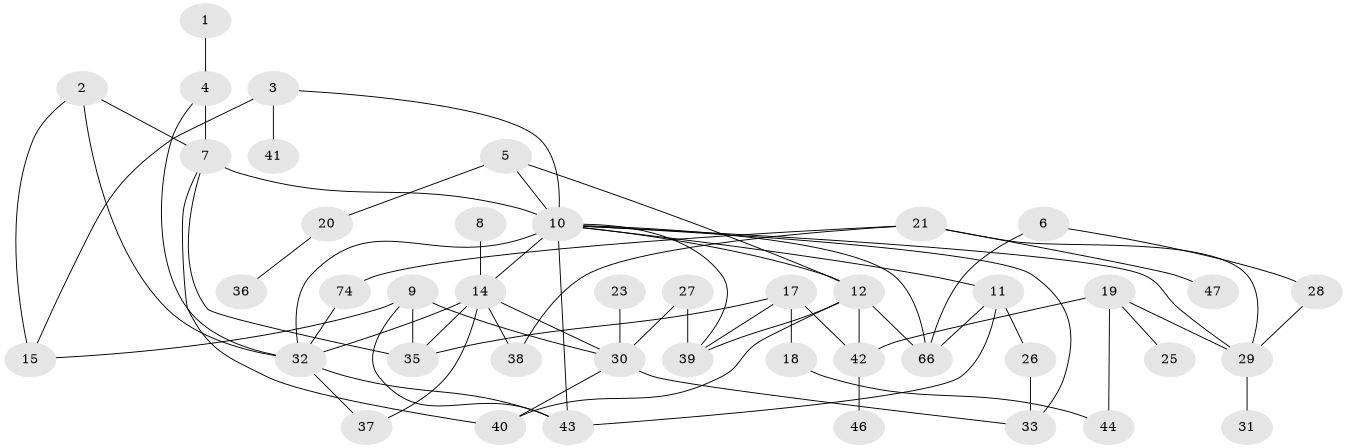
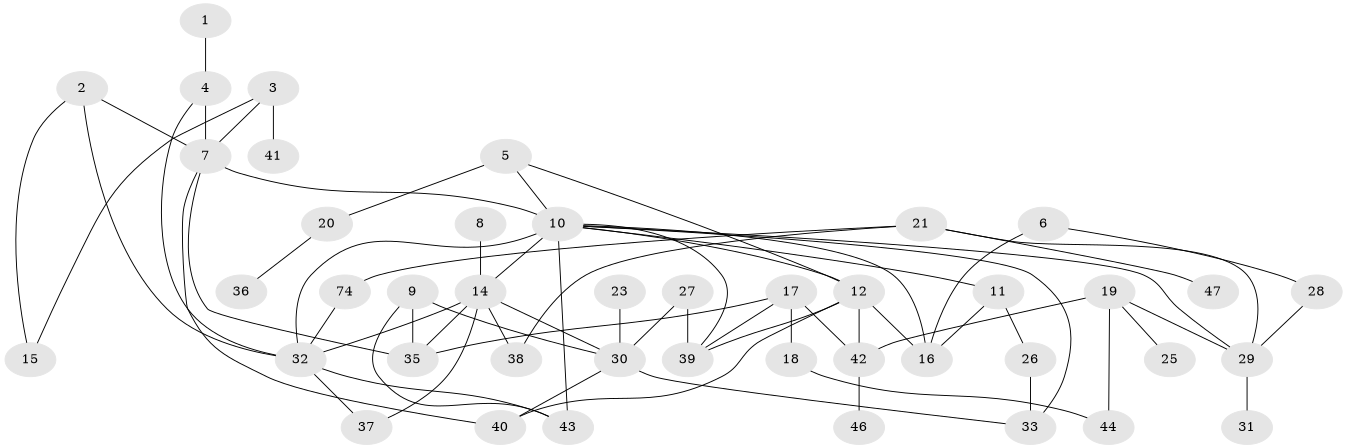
edge "3" -- "10": now "3" -- "7"
edge "9" -- "15": removed
node "66": label "66" -> "16"
edge "11" -- "43": removed
